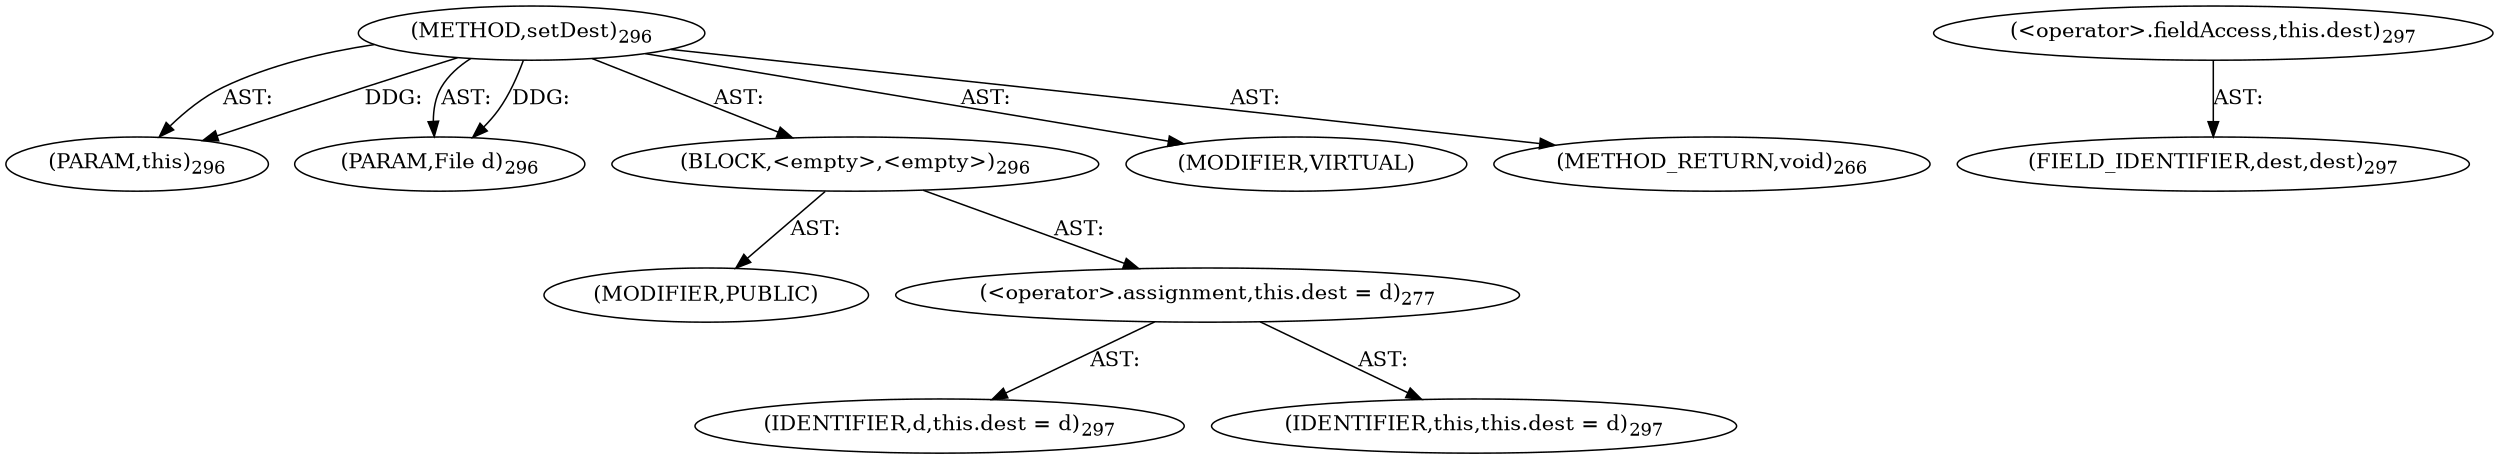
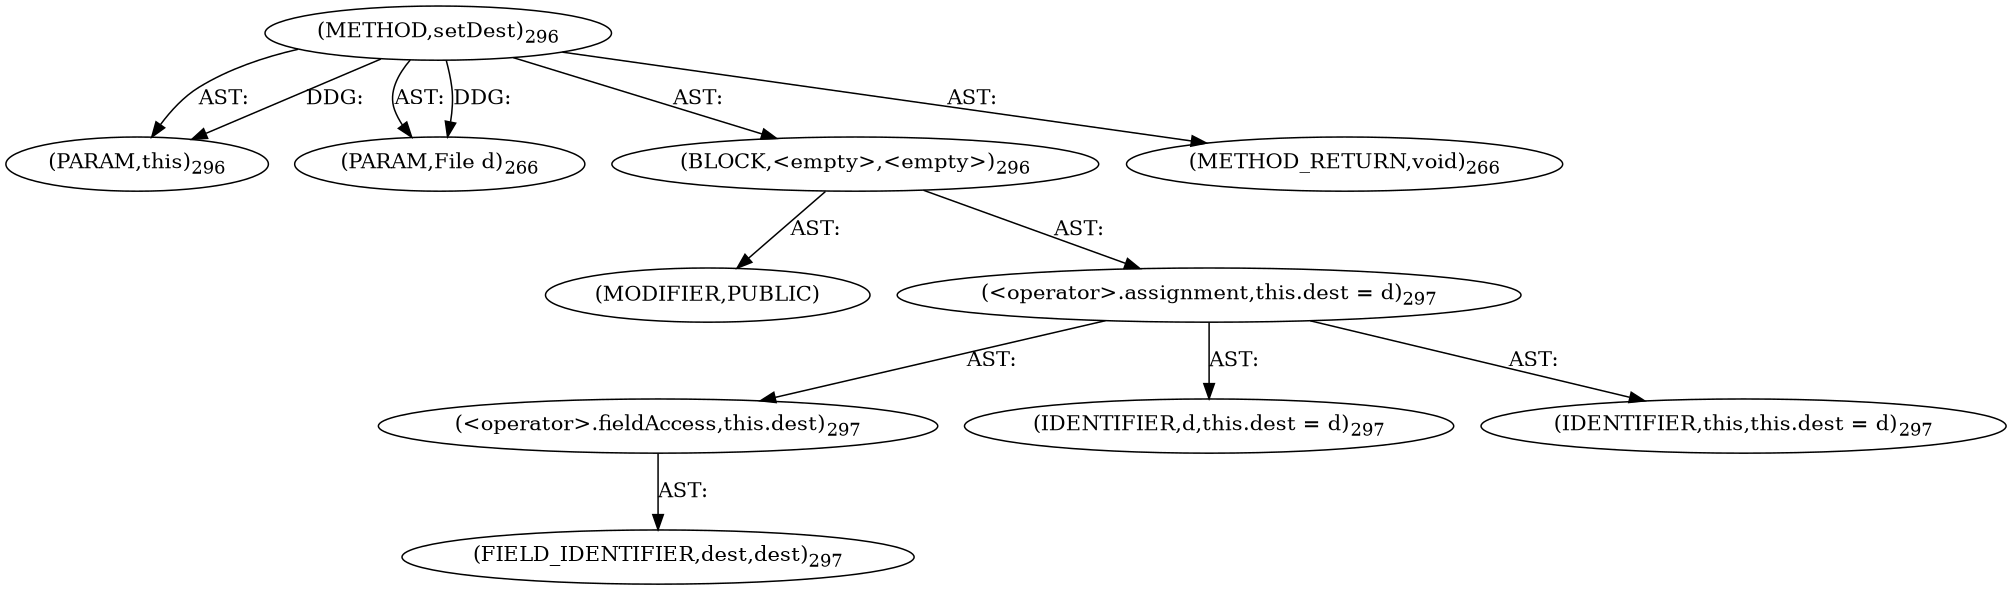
node "(PARAM,File d)": text "296" -> "266"
node "(MODIFIER,VIRTUAL)": removed
node "(<operator>.assignment,this.dest = d)": text "277" -> "297"
edge "(<operator>.assignment,this.dest = d)" -> "(<operator>.fieldAccess,this.dest)": added, label "AST:"
